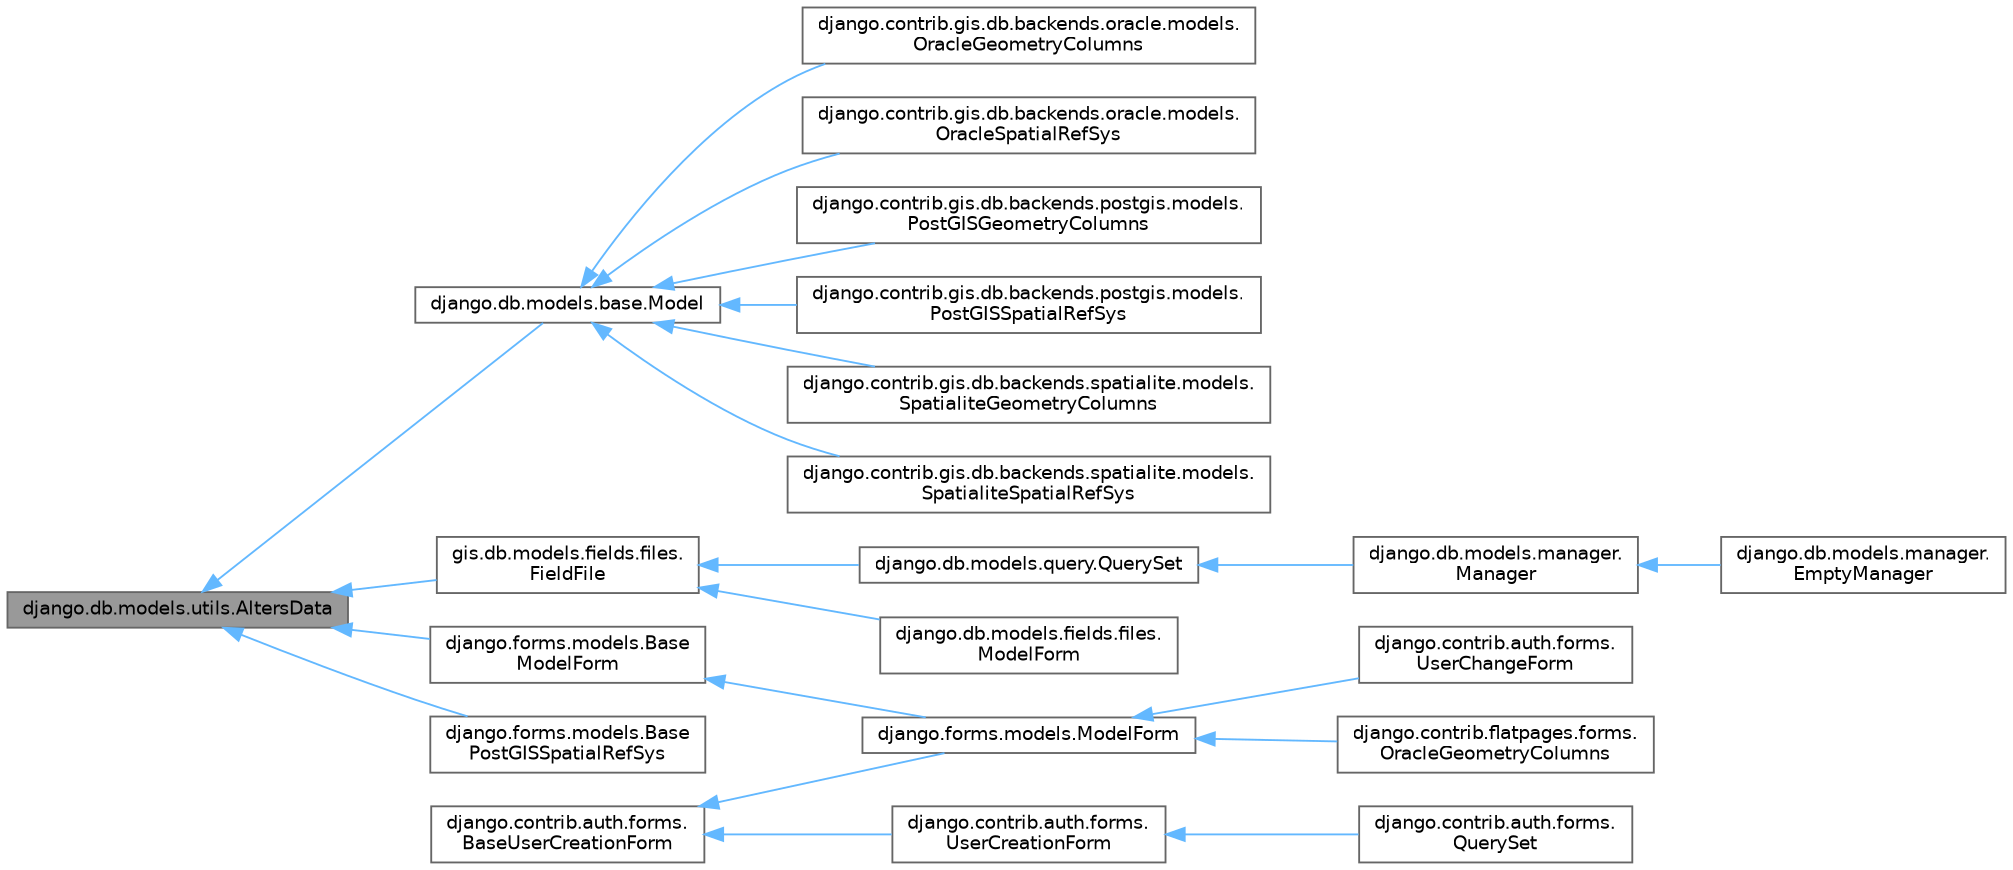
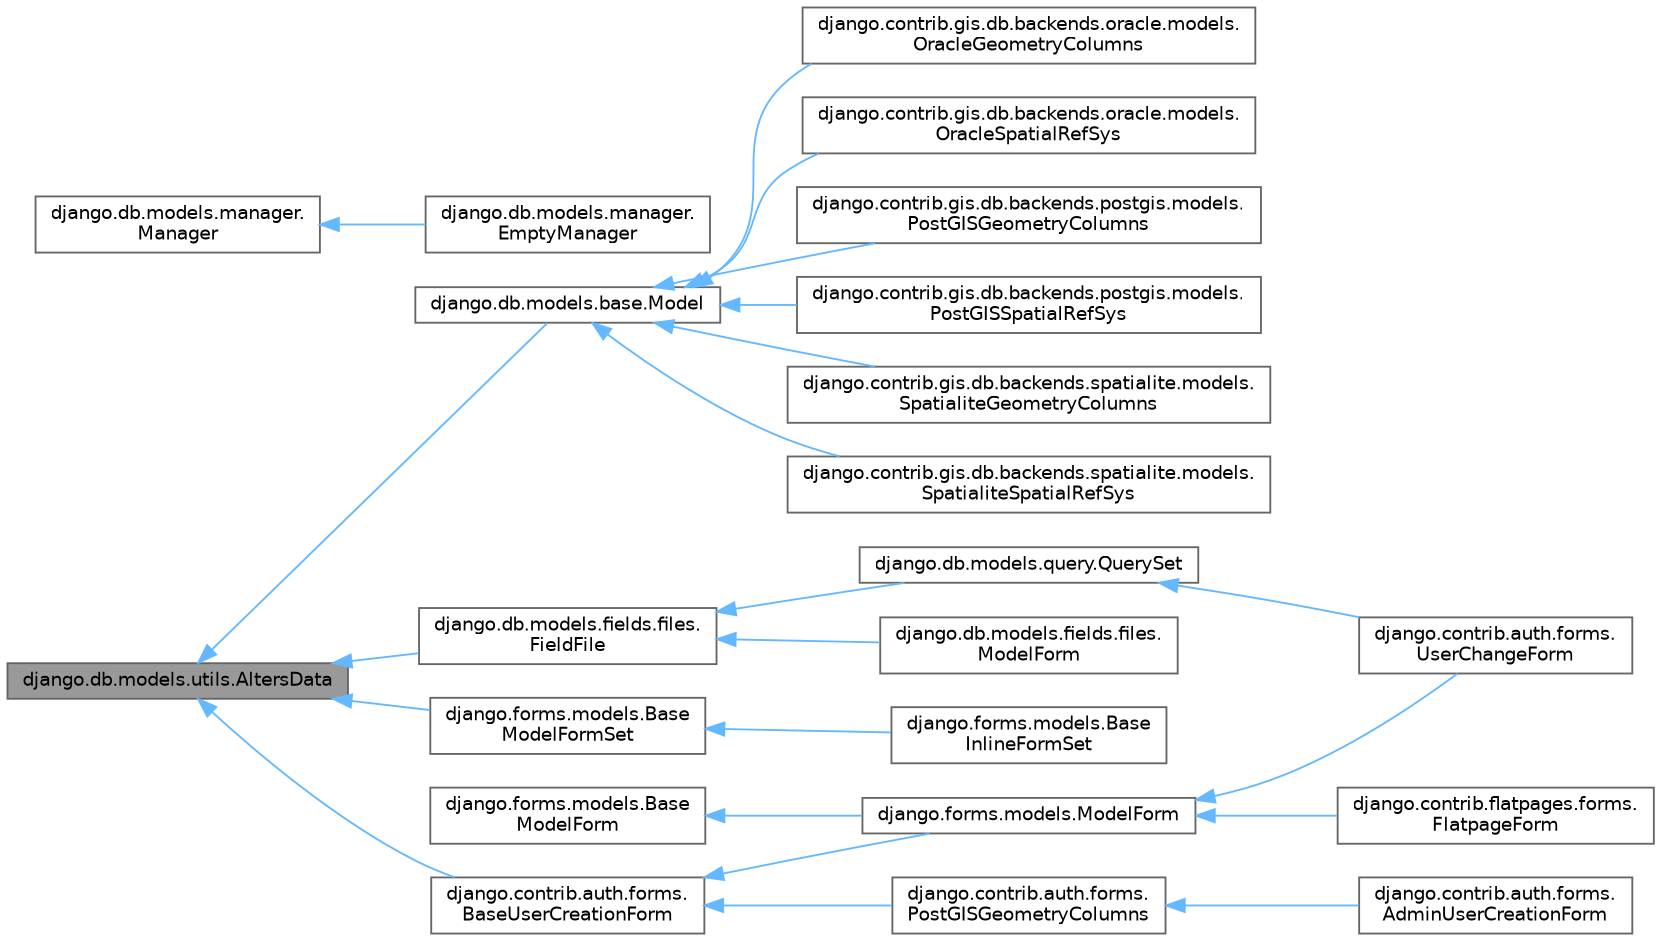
node "gis.db.models.fields.files. FieldFile": label "gis.db.models.fields.files. FieldFile" -> "django.db.models.fields.files. FieldFile"
edge "django.db.models.manager. Manager" -> "django.db.models.query.QuerySet": now "django.contrib.auth.forms. UserChangeForm" -> "django.db.models.query.QuerySet"
edge "django.forms.models.Base ModelForm" -> "django.db.models.utils.AltersData": now "django.contrib.auth.forms. BaseUserCreationForm" -> "django.db.models.utils.AltersData"
node "django.forms.models.Base InlineFormSet": added
node "django.forms.models.Base PostGISSpatialRefSys": label "django.forms.models.Base PostGISSpatialRefSys" -> "django.forms.models.Base ModelFormSet"
node "django.contrib.flatpages.forms. OracleGeometryColumns": label "django.contrib.flatpages.forms. OracleGeometryColumns" -> "django.contrib.flatpages.forms. FlatpageForm"
node "django.contrib.auth.forms. UserCreationForm": label "django.contrib.auth.forms. UserCreationForm" -> "django.contrib.auth.forms. PostGISGeometryColumns"
node "django.contrib.auth.forms. QuerySet": label "django.contrib.auth.forms. QuerySet" -> "django.contrib.auth.forms. AdminUserCreationForm"
